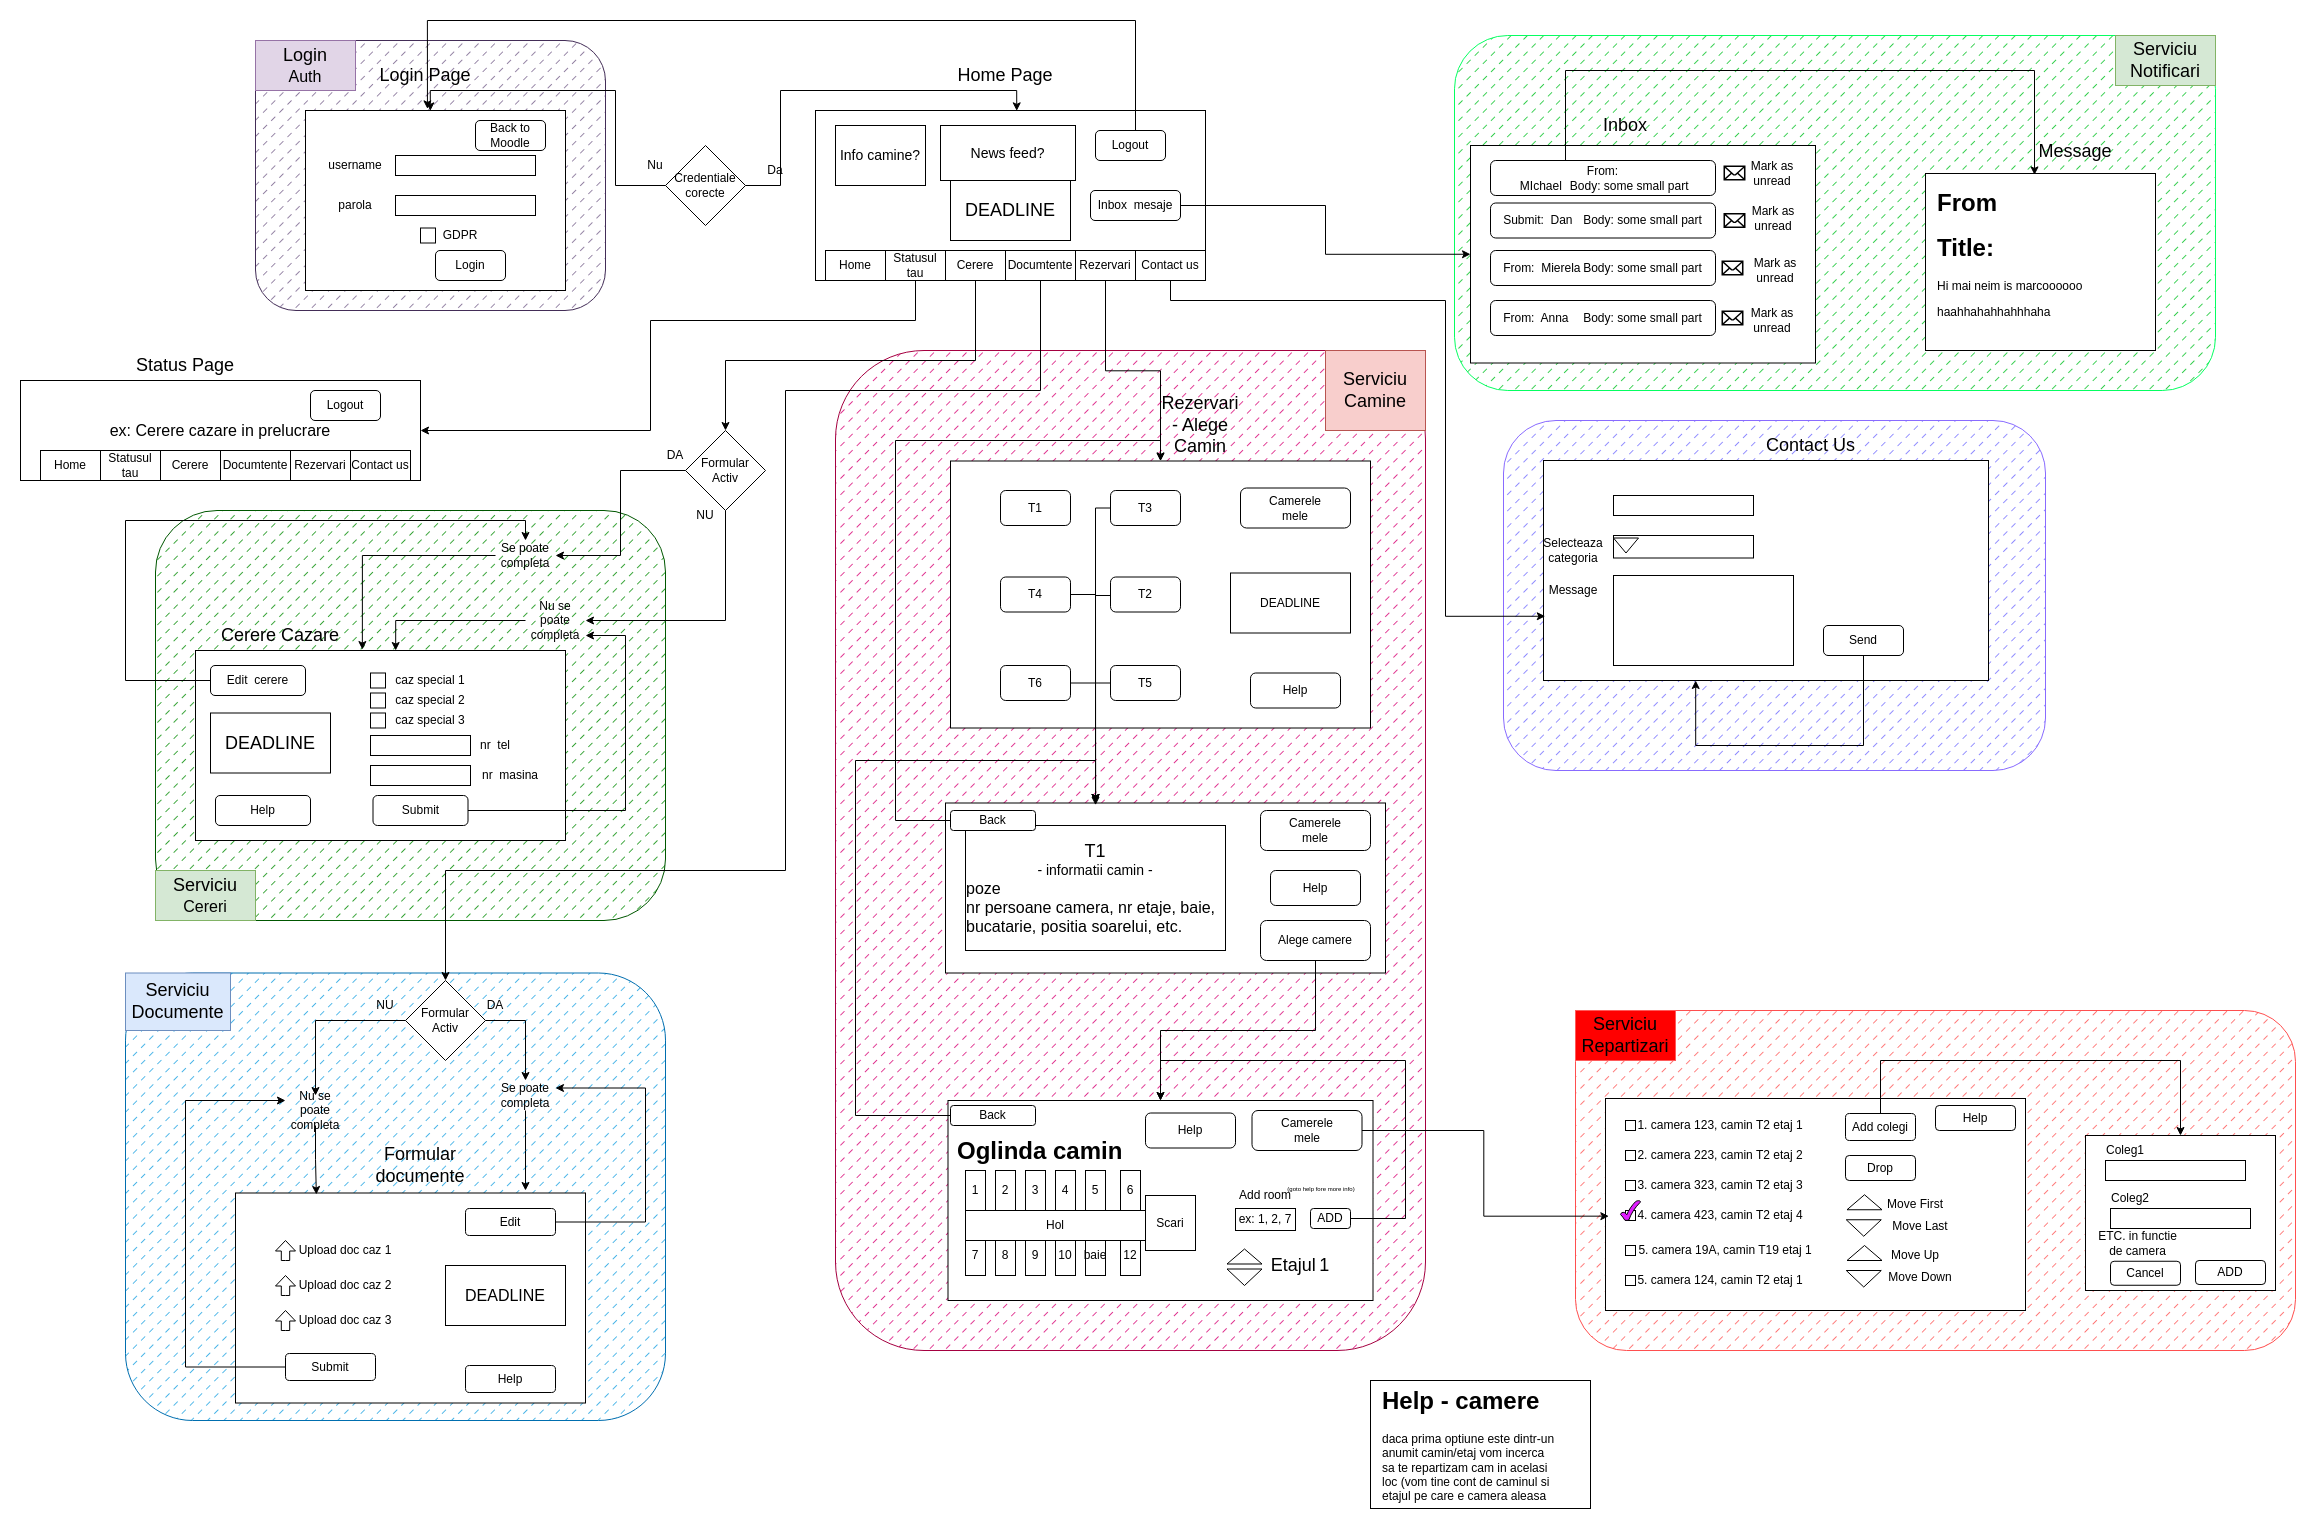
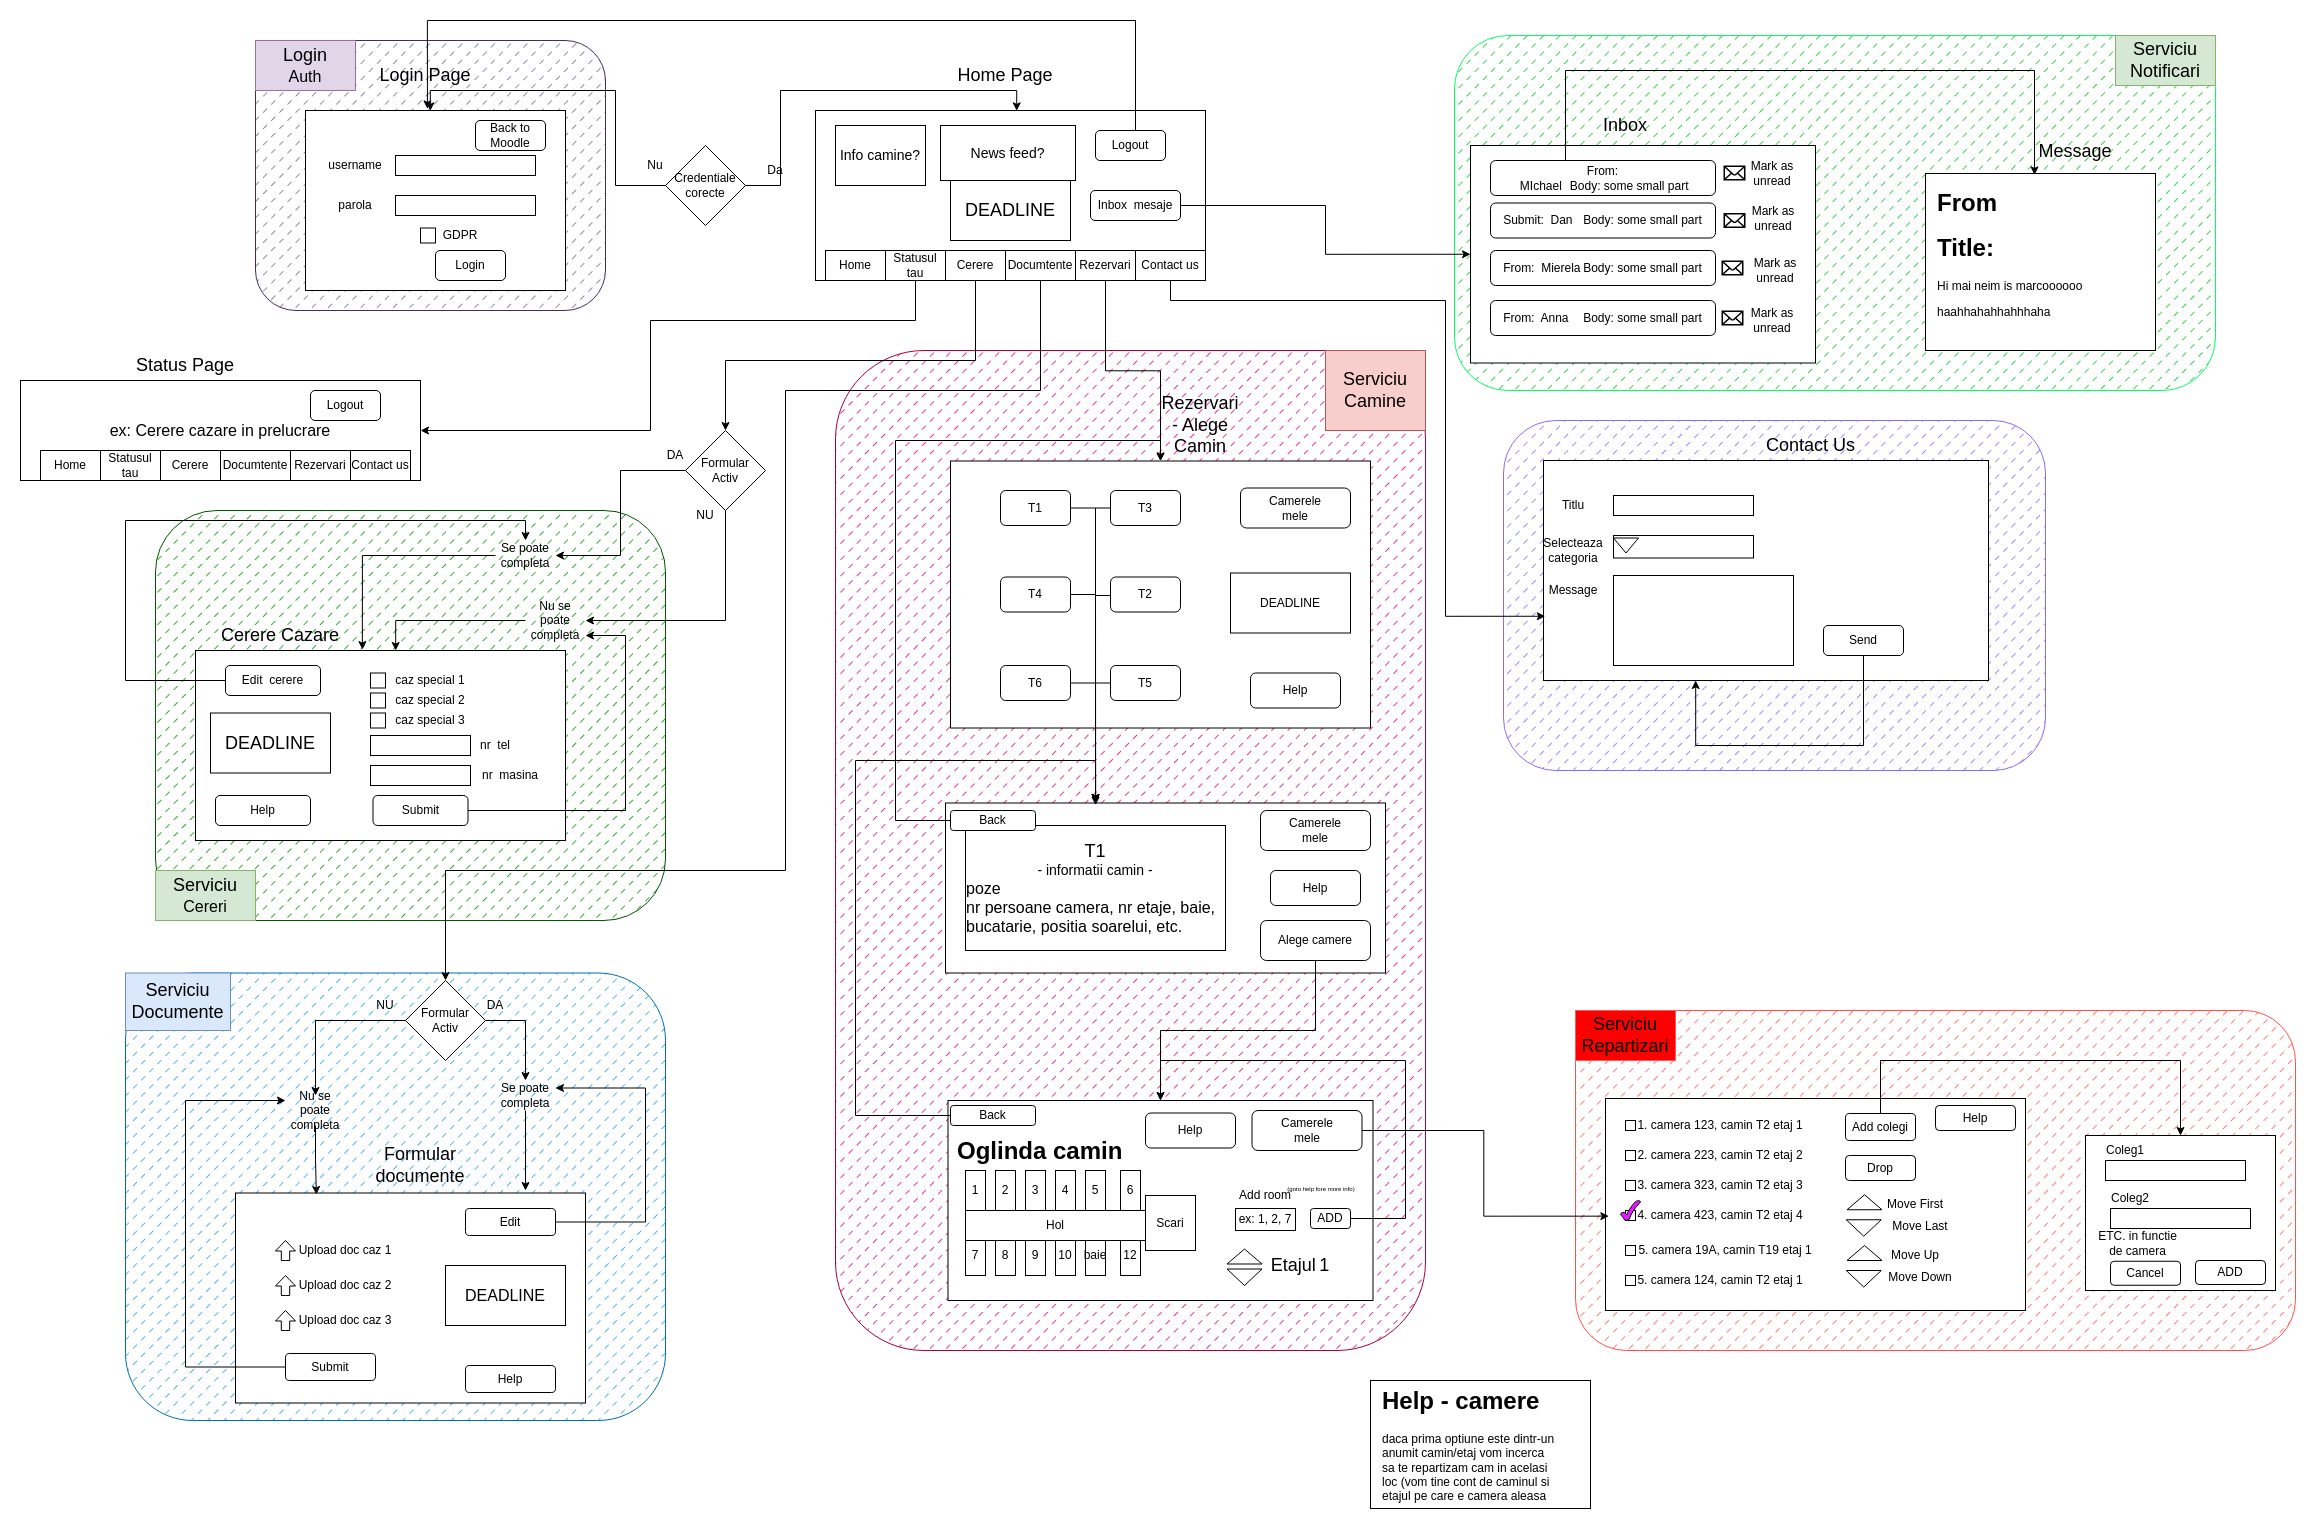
node "Titlu": added
edge "T1" -> "T1 - informatii camin - poze nr persoane camera, nr etaje, baie, bucatarie, positia soarelui, etc.": added
node "Edit cerere": moved (258, 681) -> (273, 681)
